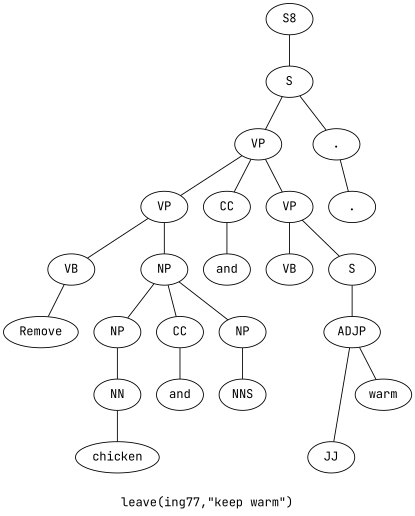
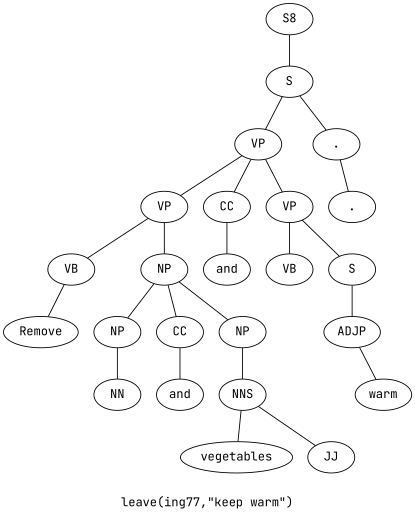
edge "ADJP" -- "JJ": now "NNS" -- "JJ"
node "chicken": removed
node "vegetables": added
